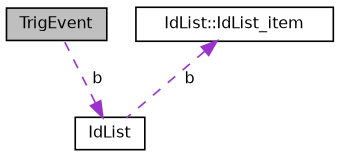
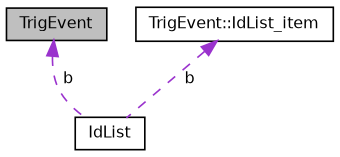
node "IdList::IdList_item": label "IdList::IdList_item" -> "TrigEvent::IdList_item"
edge "TrigEvent" -> "IdList": reversed
